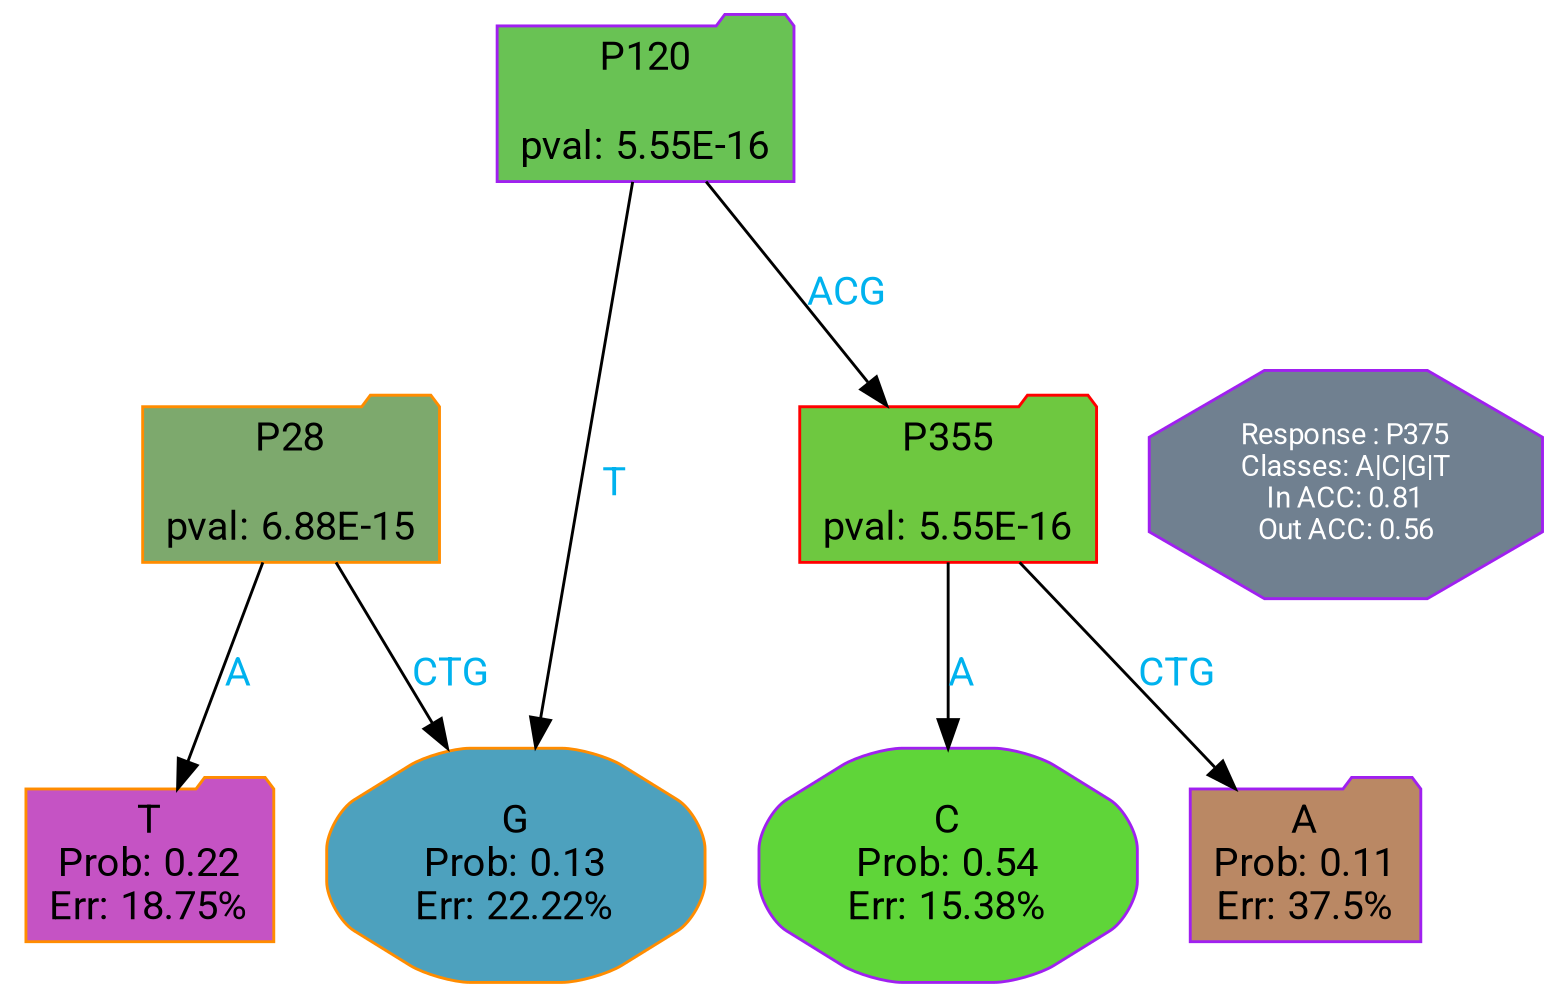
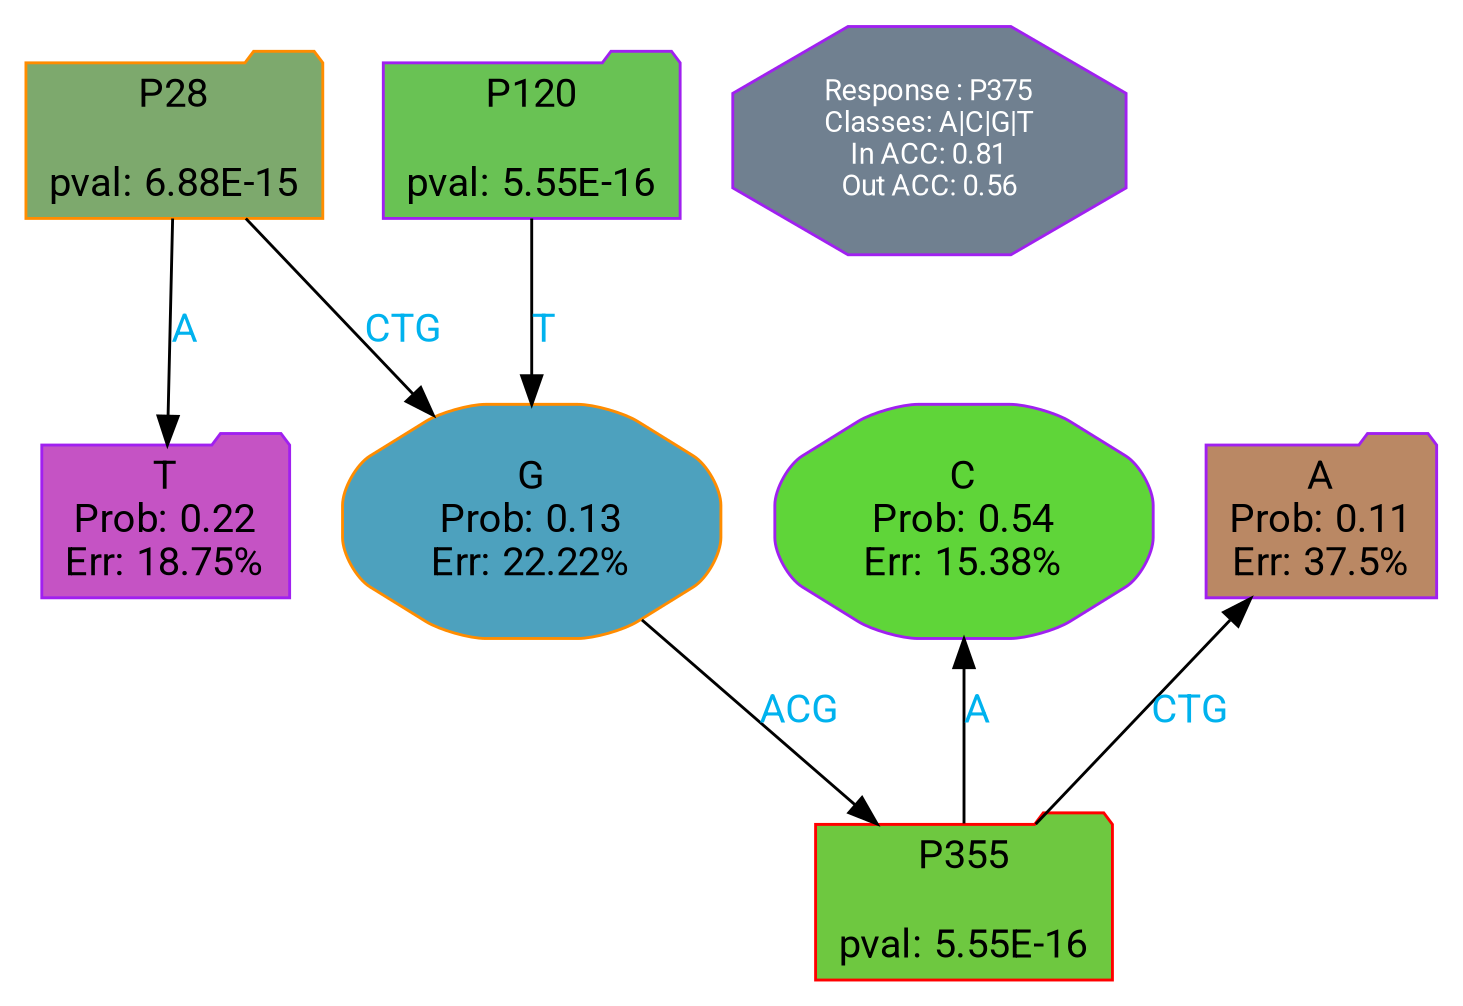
edge "P120 pval: 5.55E-16" -> "P355 pval: 5.55E-16": now "G Prob: 0.13 Err: 22.22%" -> "P355 pval: 5.55E-16"
node "T Prob: 0.22 Err: 18.75%": color darkorange -> purple
